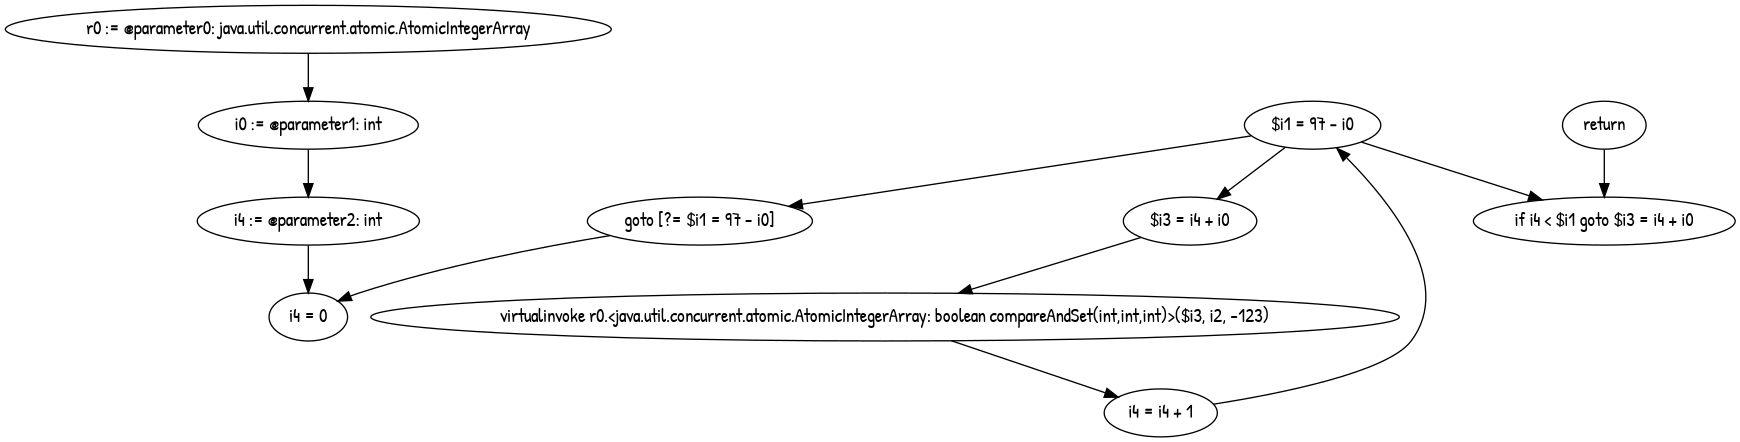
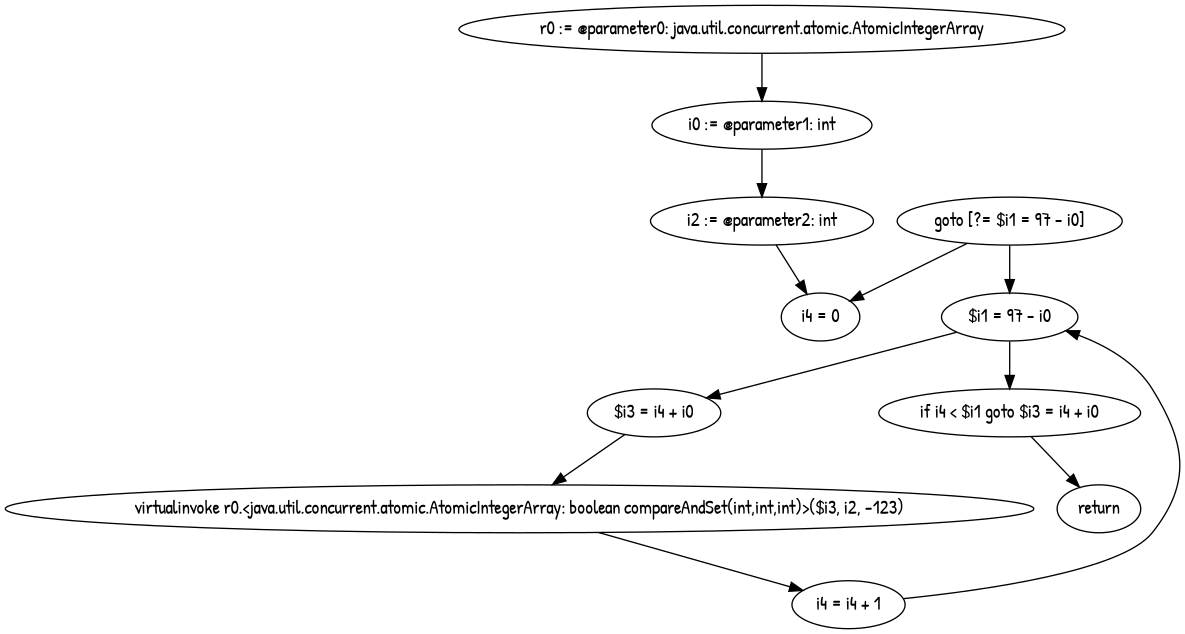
edge "return" -> "if i4 < $i1 goto $i3 = i4 + i0": reversed
edge "$i1 = 97 - i0" -> "goto [?= $i1 = 97 - i0]": reversed
node "i4 := @parameter2: int": label "i4 := @parameter2: int" -> "i2 := @parameter2: int"
